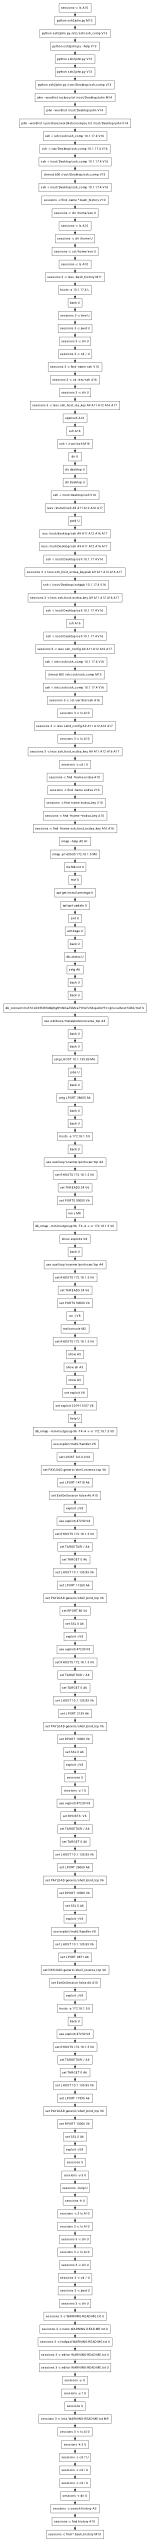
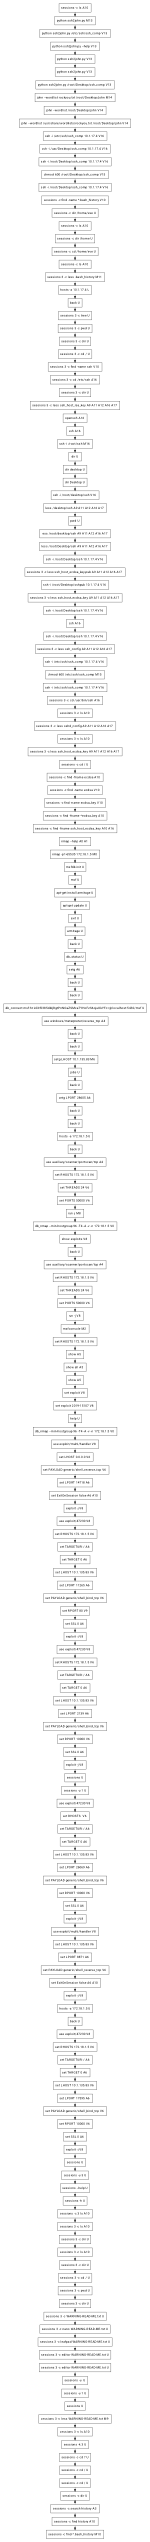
node "less /install/ssh A9 A11 A12 A16 A17": label "less /install/ssh A9 A11 A12 A16 A17" -> "less /desktop/ssh A9 A11 A12 A16 A17"
node "set RPORT 80 V6": label "set RPORT 80 V6" -> "set RPORT 80 V9"
edge "sessions -c dir U" -> "sessions -c search history A3": reversed
